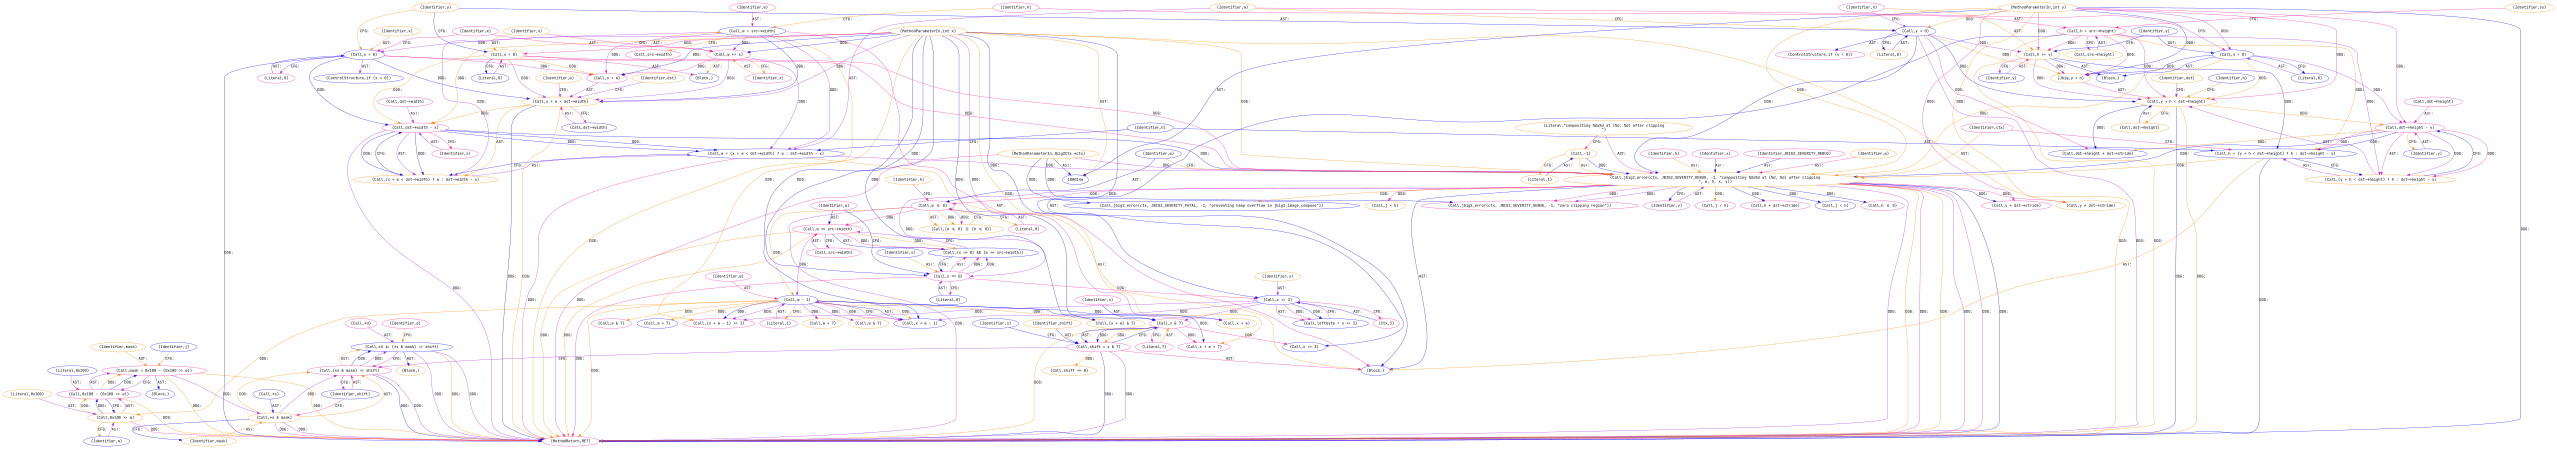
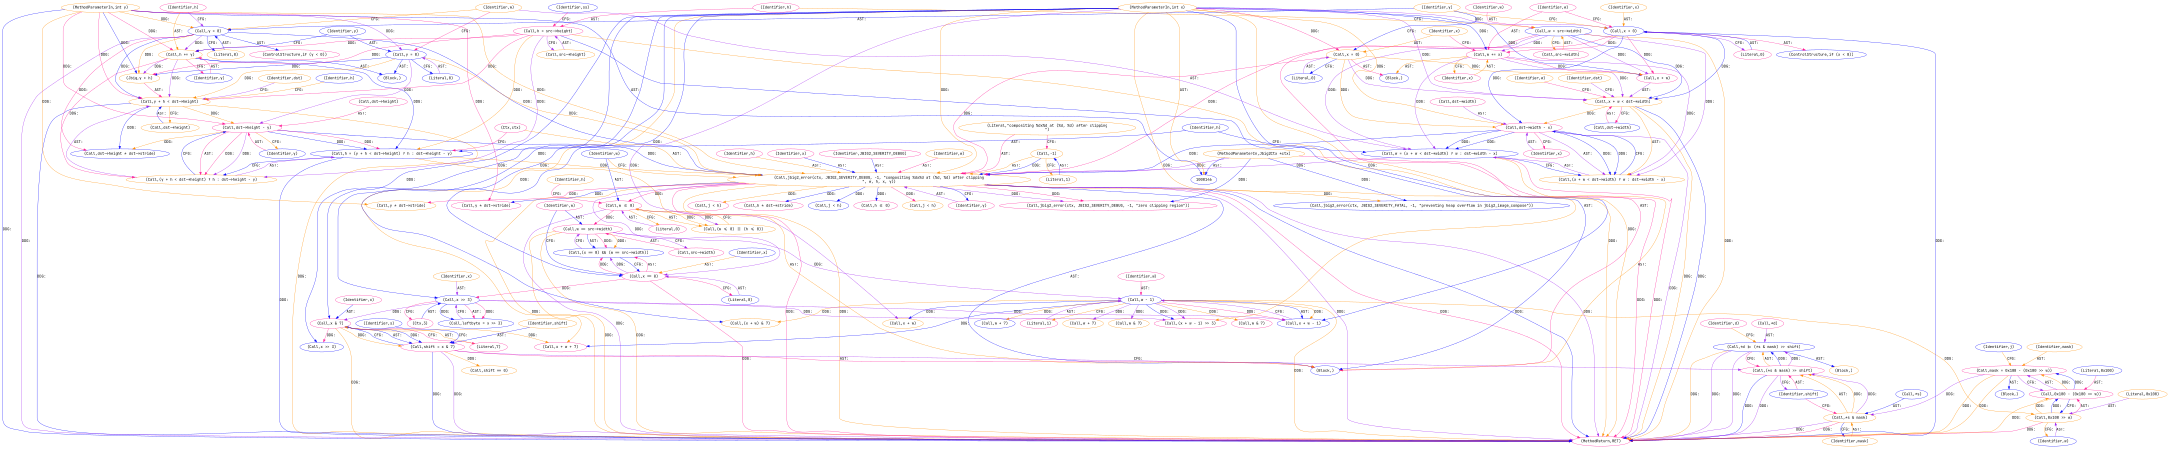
node "(Identifier,ss)": color darkorange -> blue
edge "(Call,x < 0)" -> "(Call,w += x)": added, label "DDG:"
edge "(Call,w += x)" -> "(Call,(x + w < dst->width) ? w : dst->width - x)": added, label "DDG:"
edge "(Call,h += y)" -> "(Call,(y + h < dst->height) ? h : dst->height - y)": added, label "DDG:"
node "(Identifier,ctx)": label "(Identifier,ctx)" -> "(Ctx,ctx)"
edge "(Call,w <= 0)" -> "(Call,w - 1)": removed, label "DDG:"
edge "(Call,x & 7)" -> "(Call,x + w + 7)": color deeppink -> darkorange
